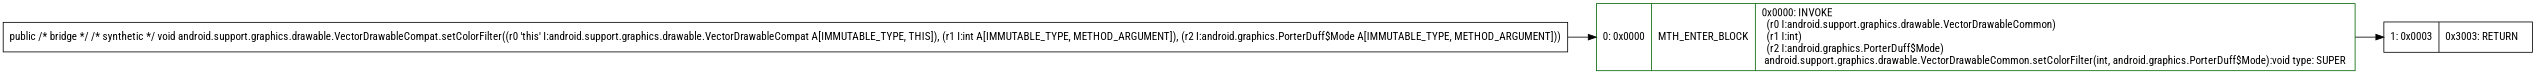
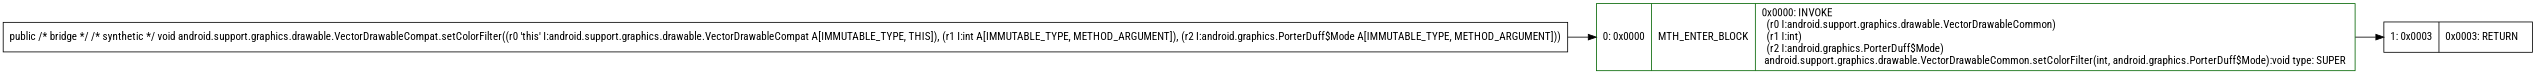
node "1: 0x0003": text "0x3003: RETURN" -> "0x0003: RETURN"
